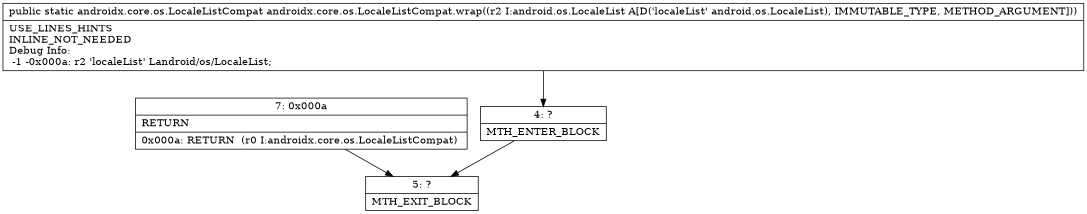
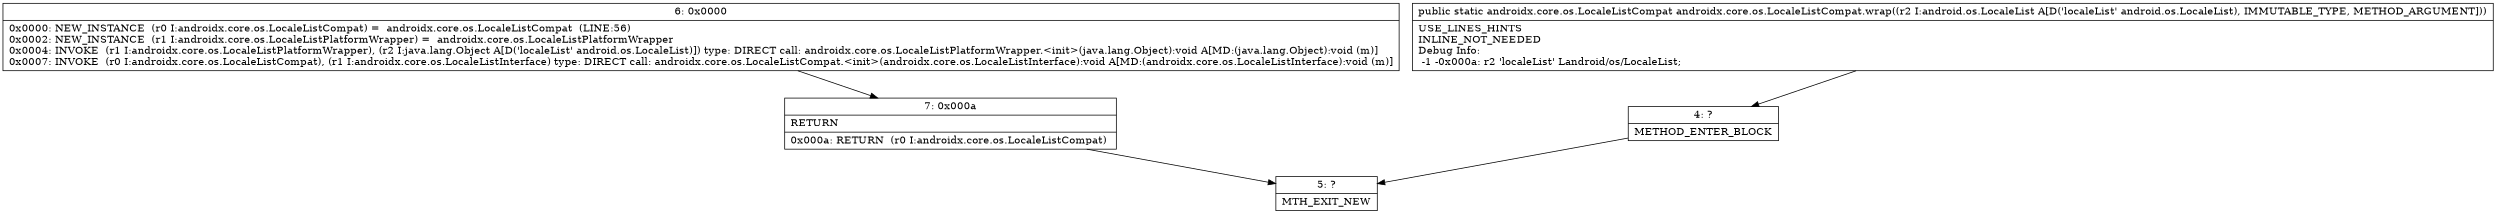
node "6: 0x0000": added
node "4: ?": text "MTH_ENTER_BLOCK" -> "METHOD_ENTER_BLOCK"
node "5: ?": text "MTH_EXIT_BLOCK" -> "MTH_EXIT_NEW"
